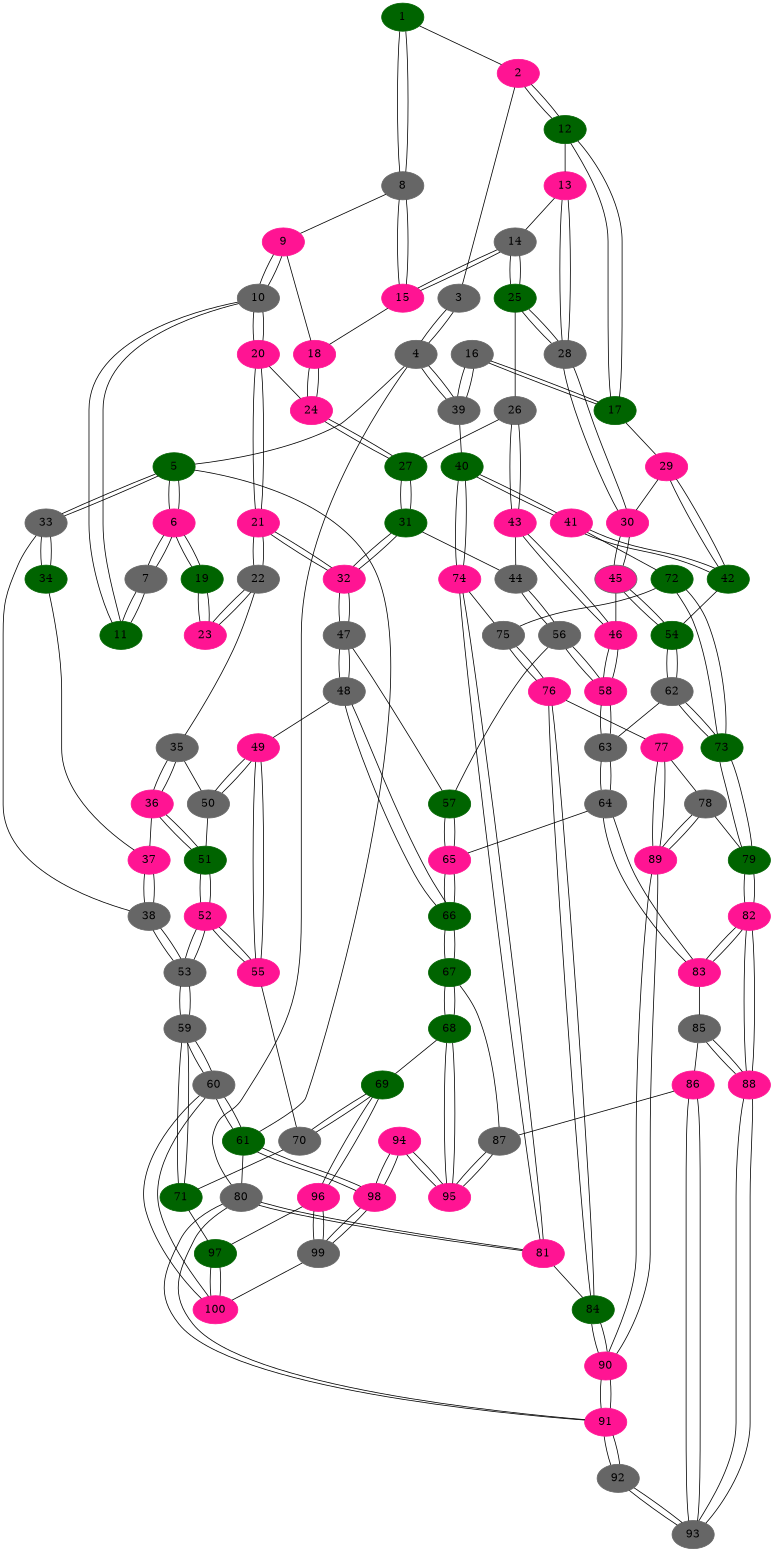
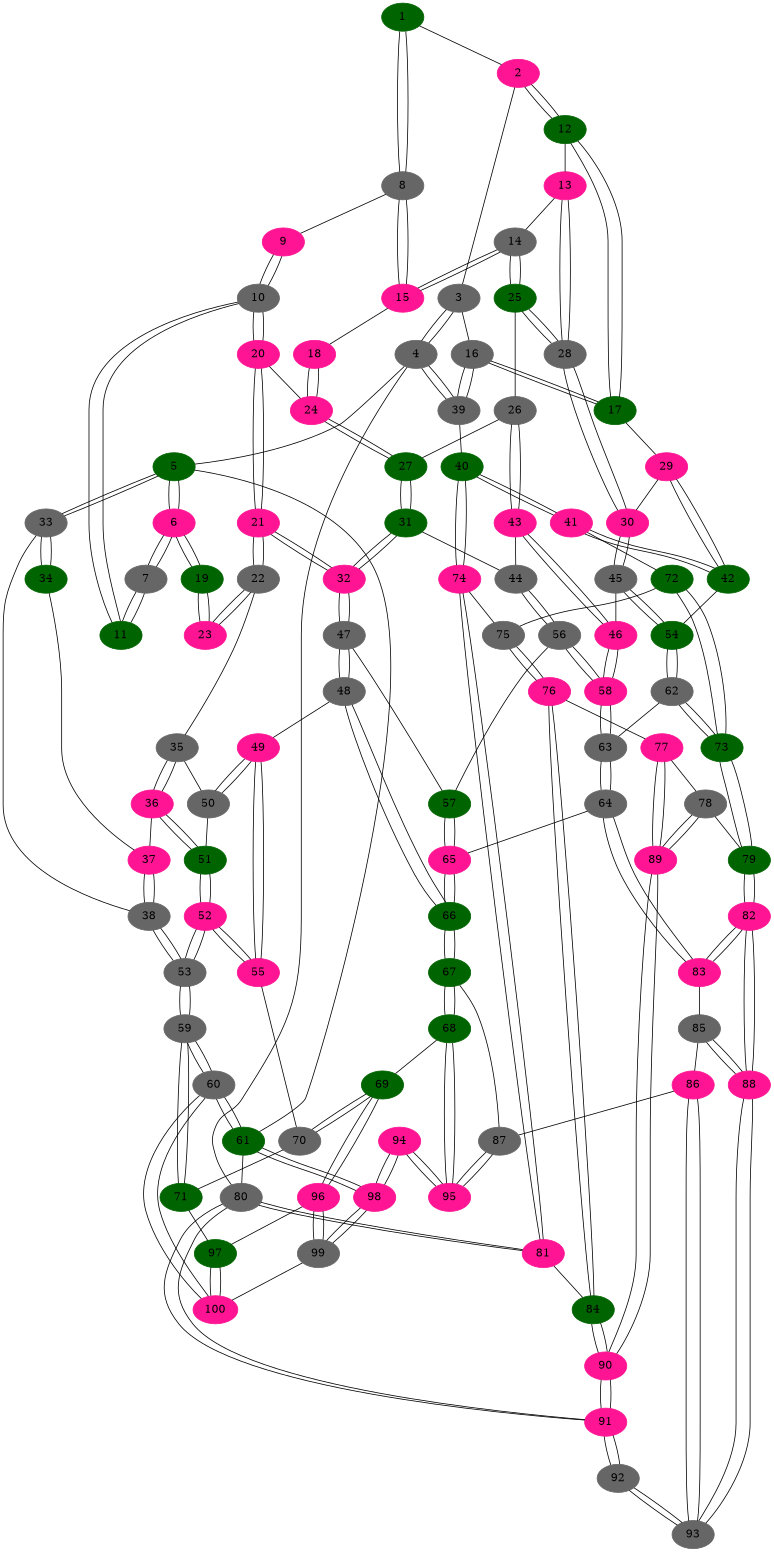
edge "9" -- "18": removed
edge "3" -- "16": added
node "45": fillcolor deeppink -> gray40
